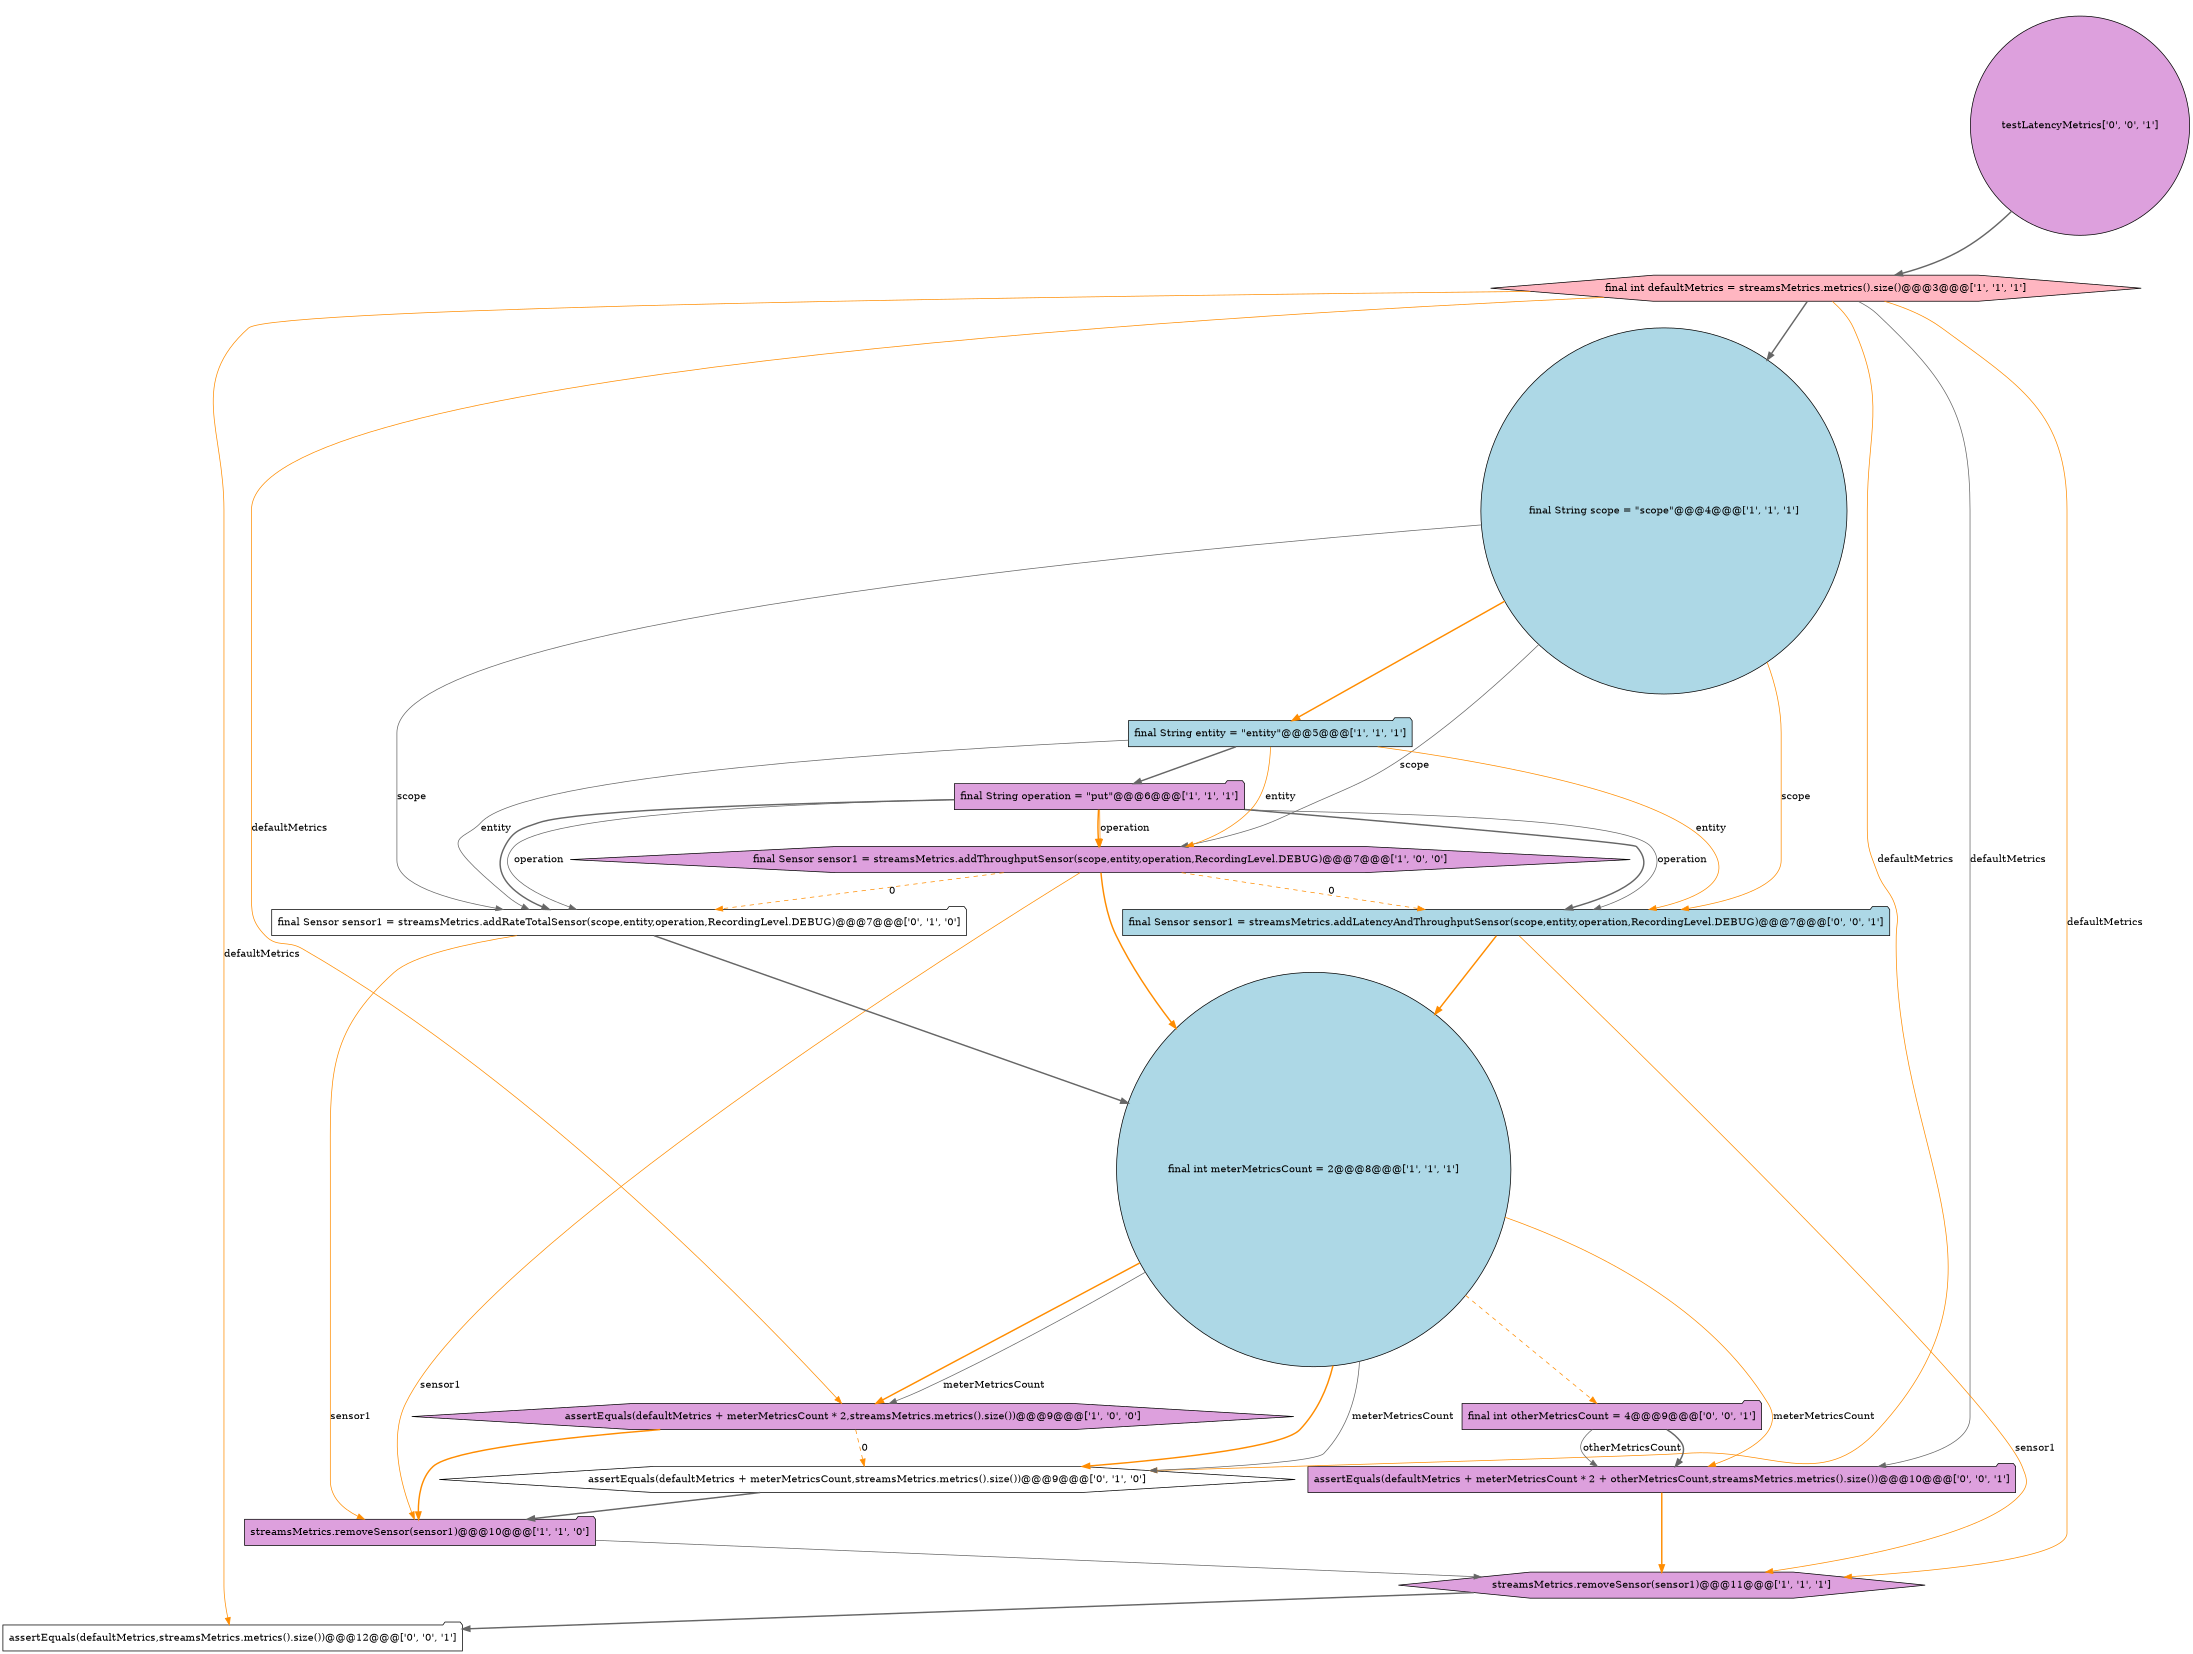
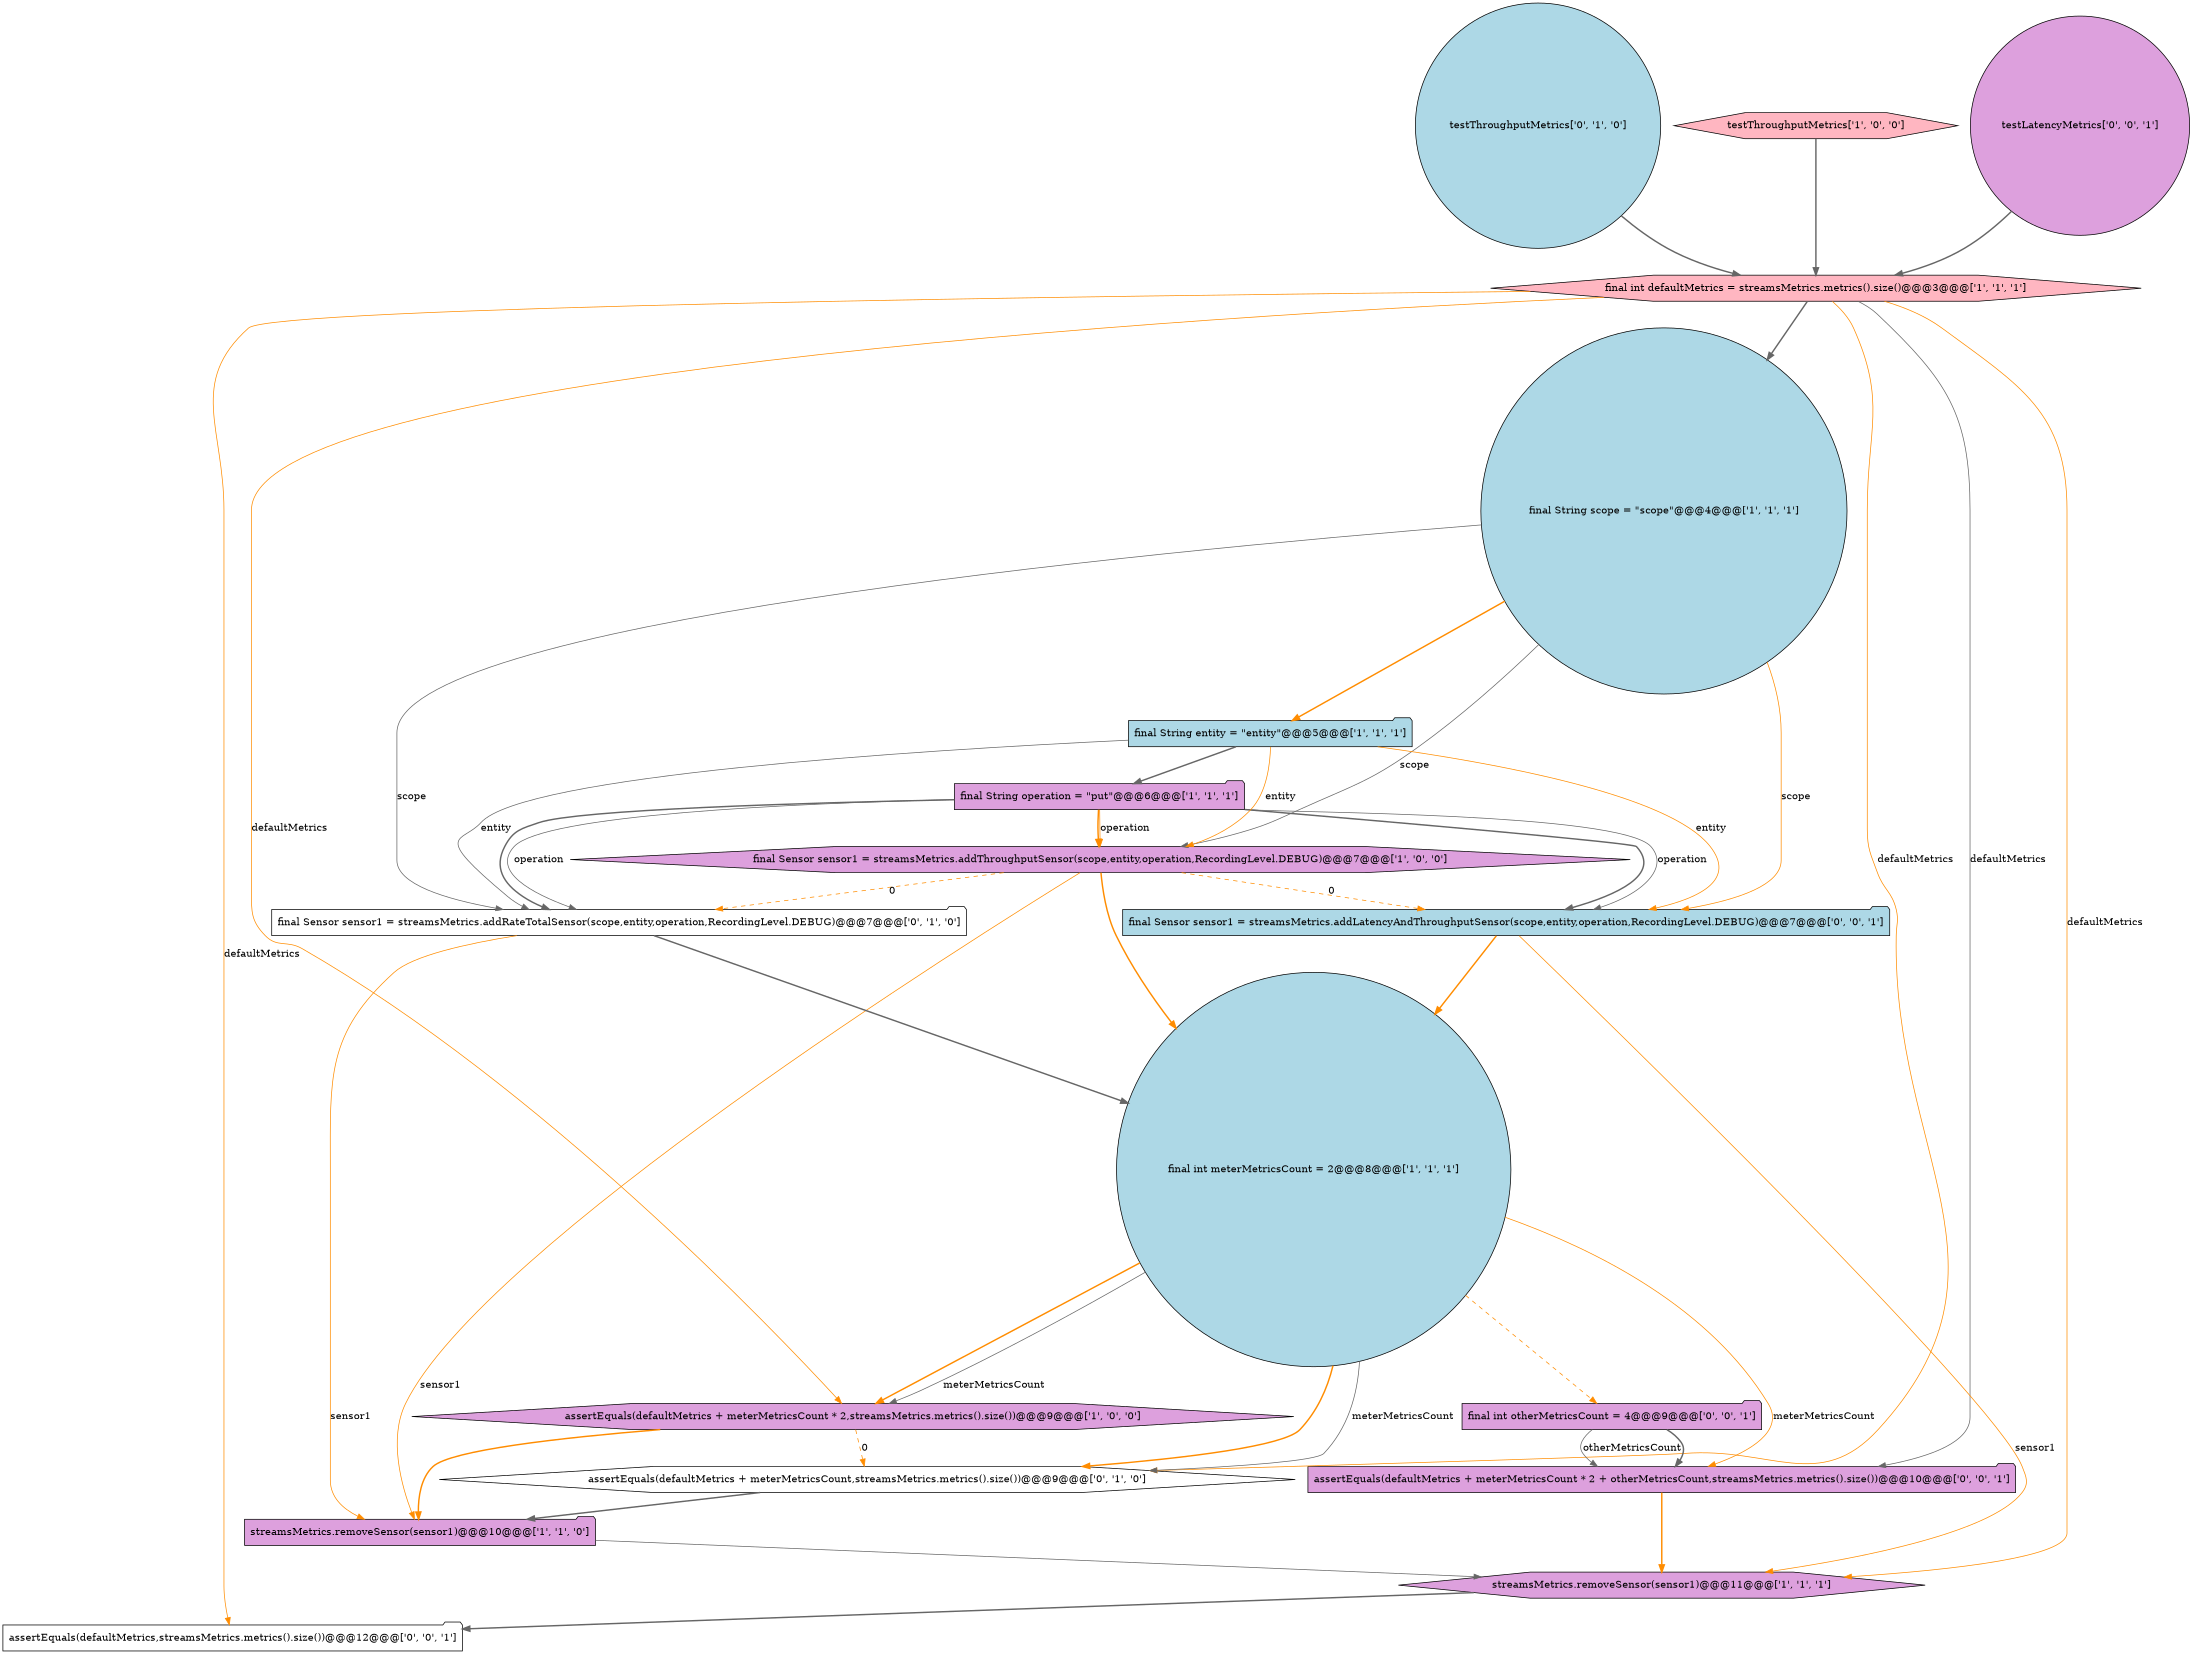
node "testThroughputMetrics['0', '1', '0']": added
node "testThroughputMetrics['1', '0', '0']": added
